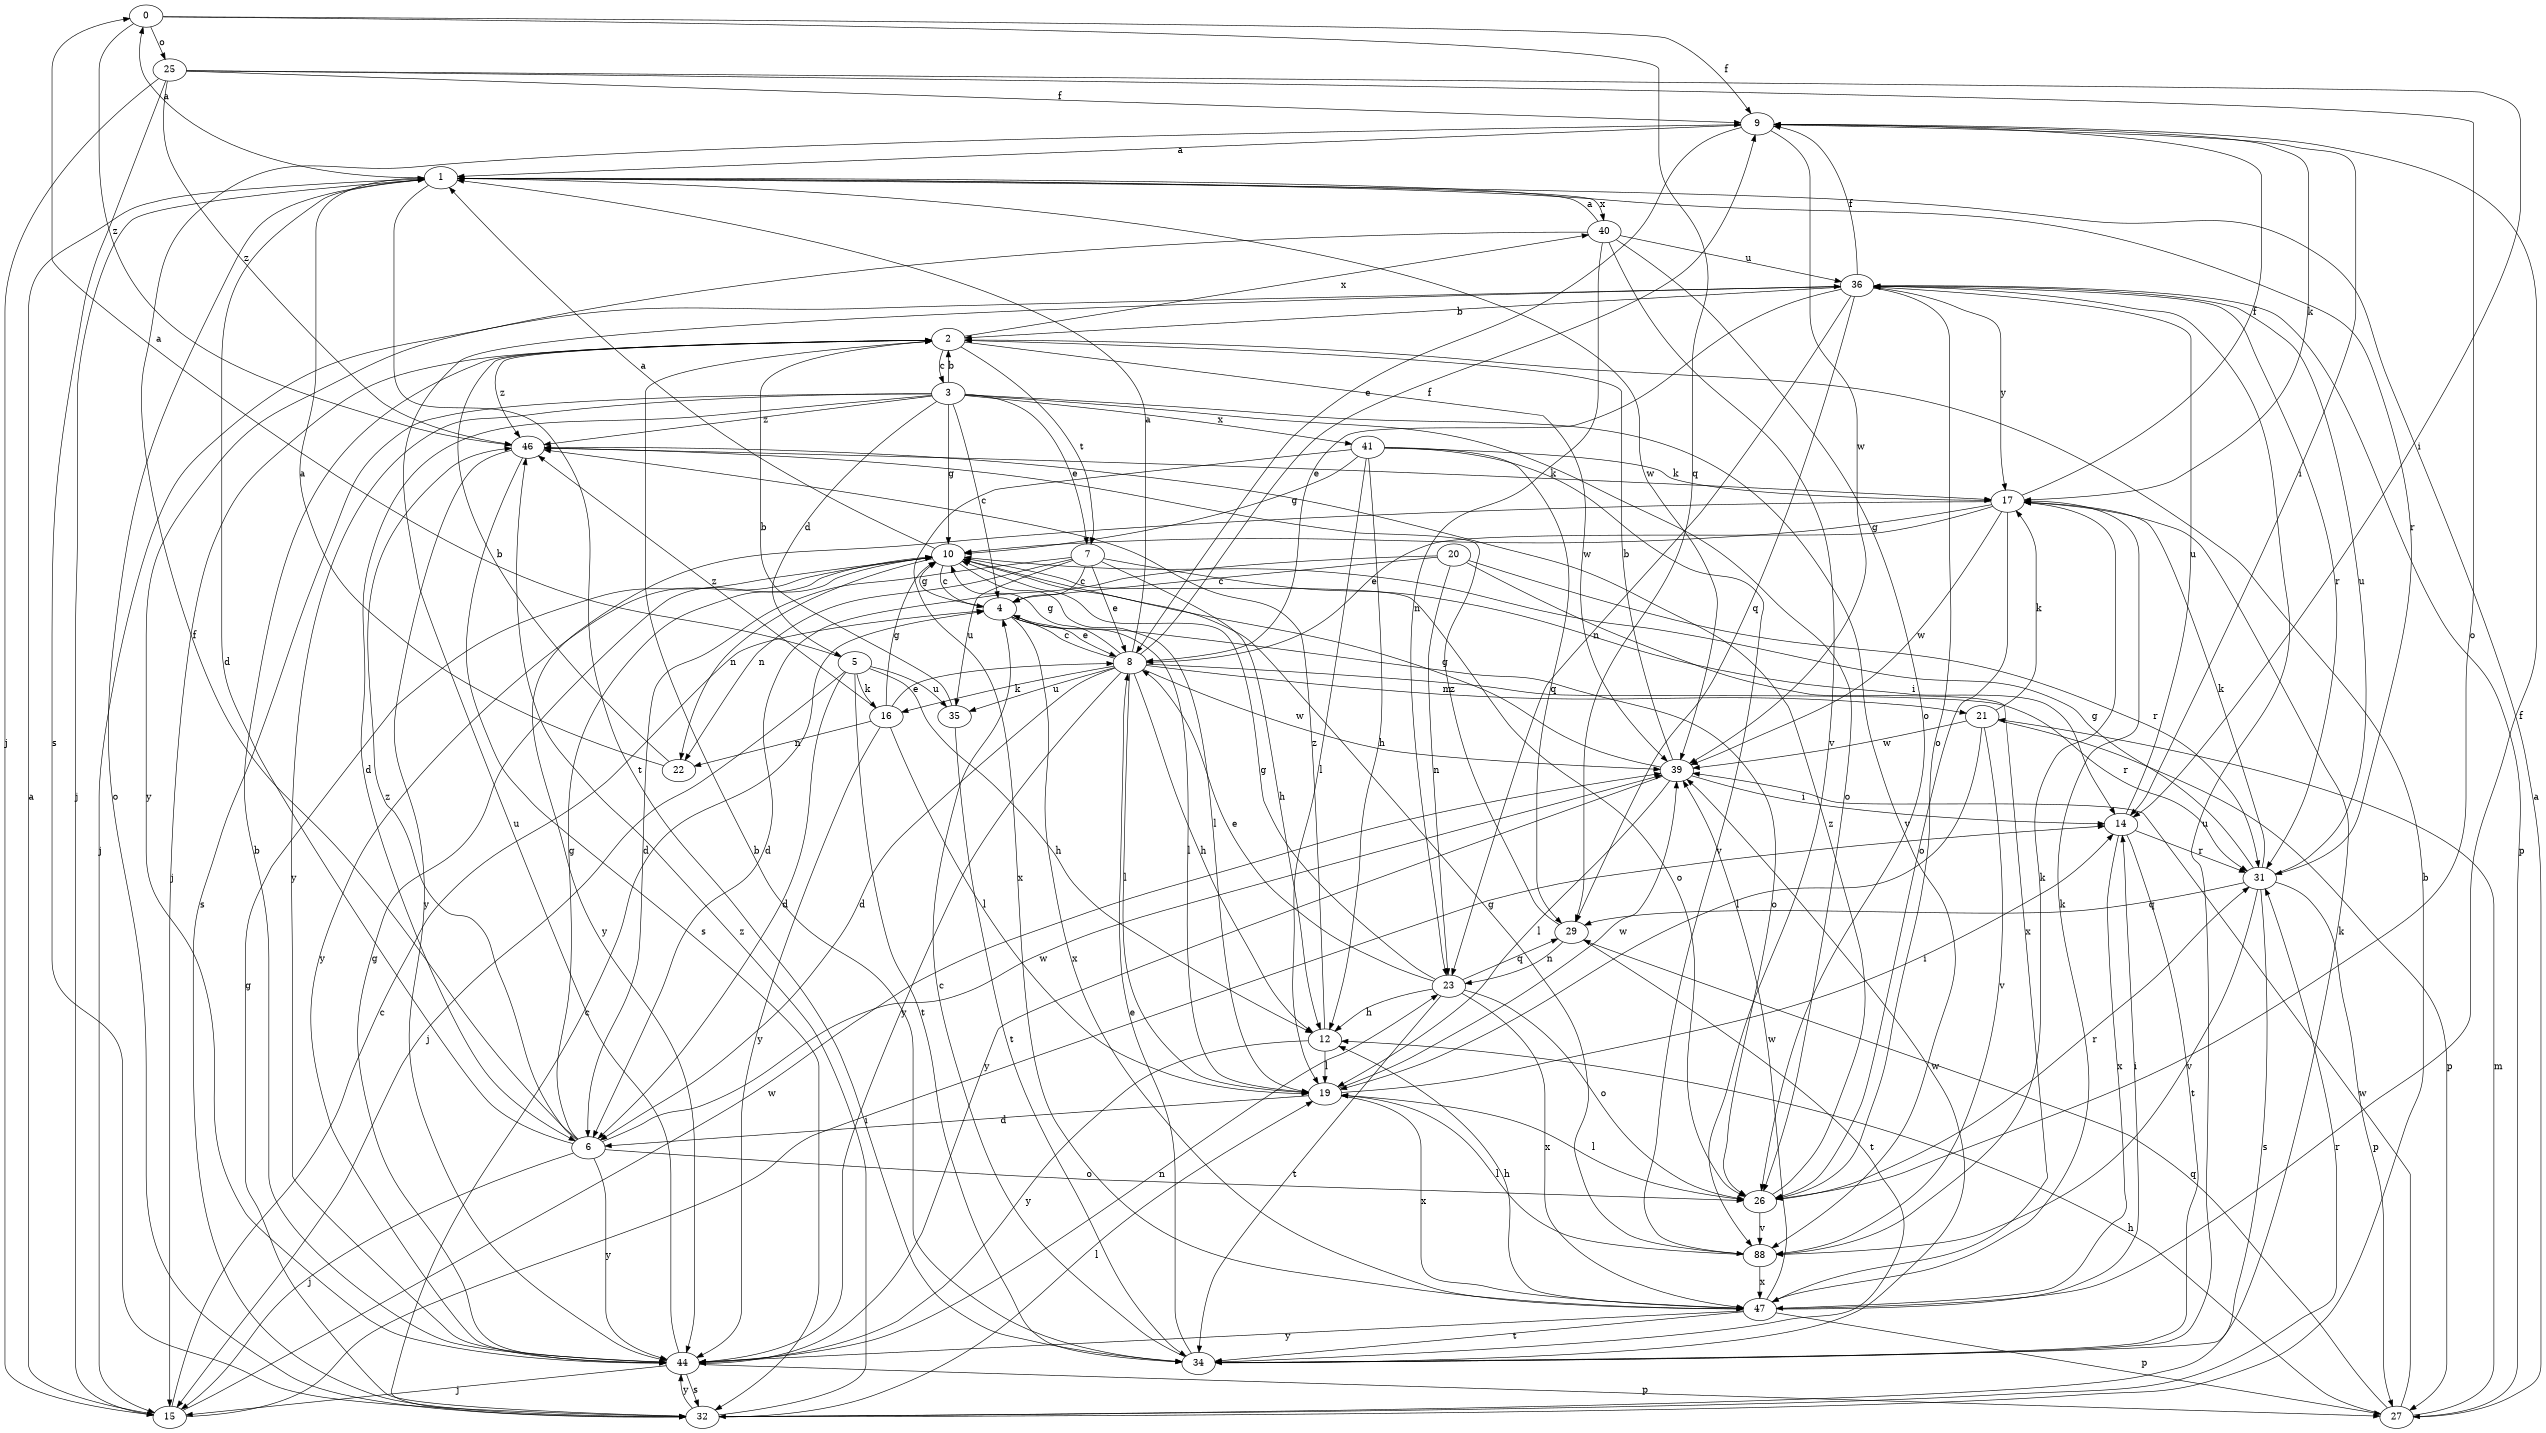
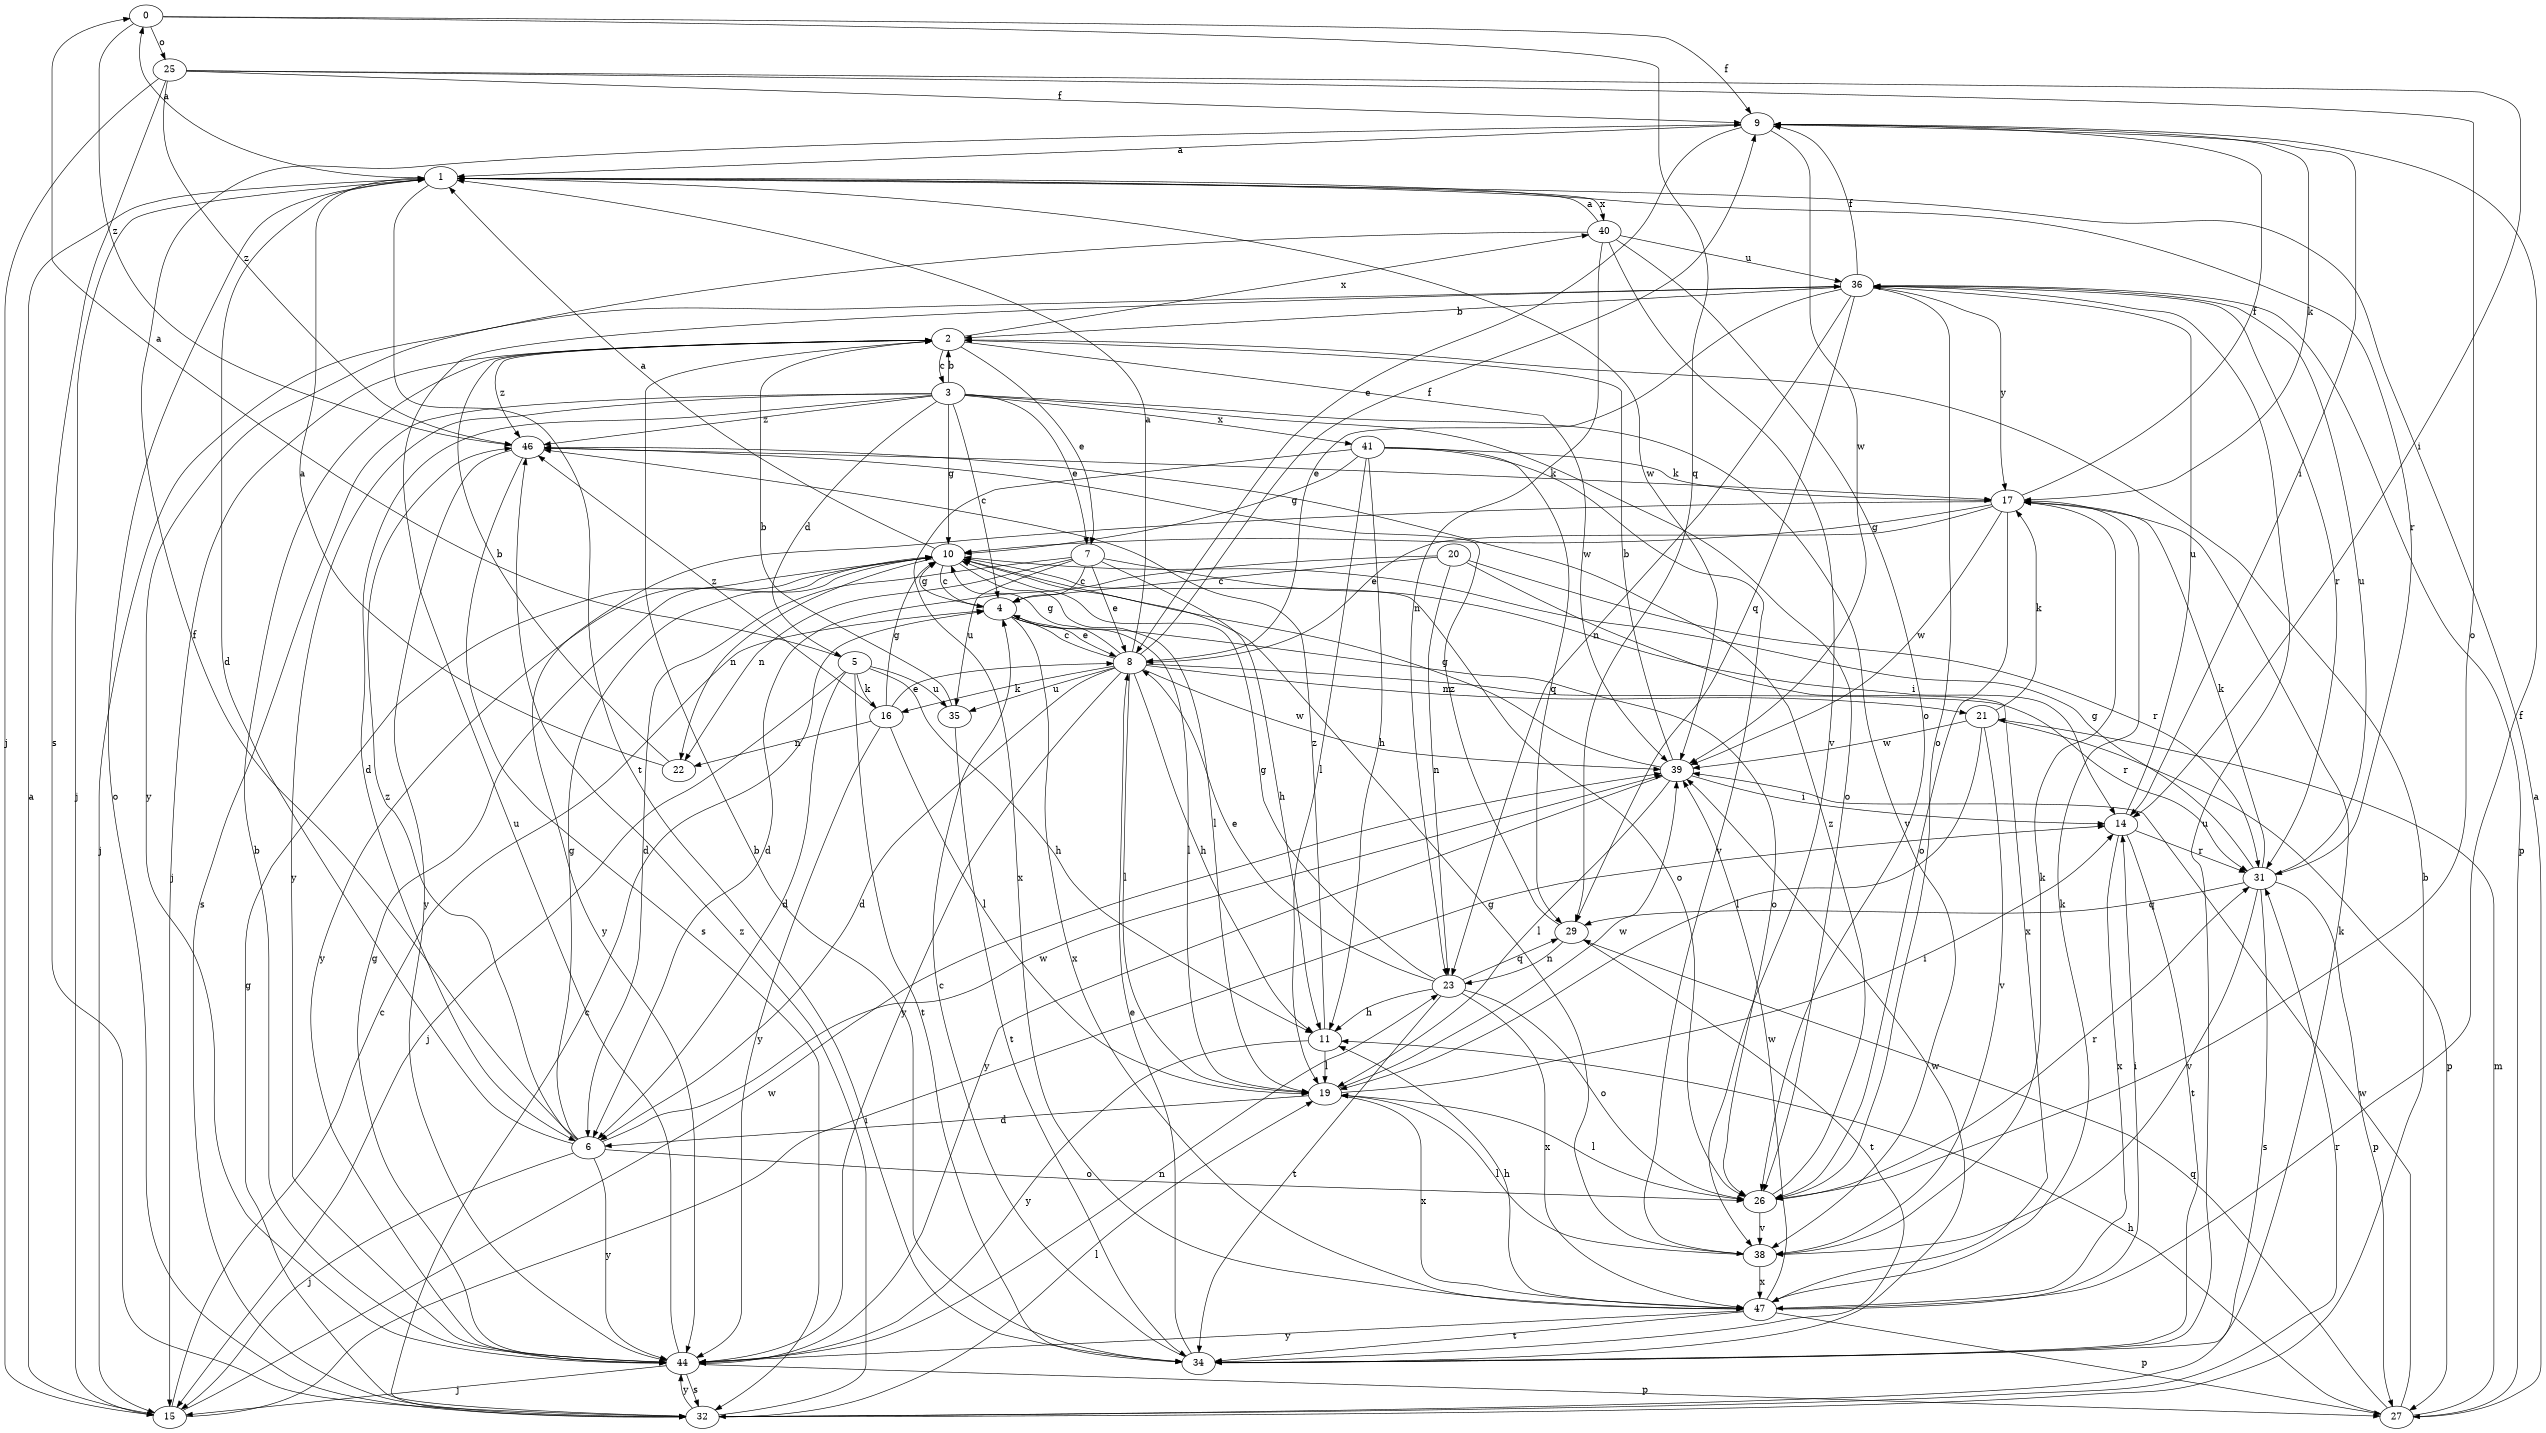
edge "2" -> "7": label "t" -> "e"
node "12": label "12" -> "11"
node "88": label "88" -> "38"
